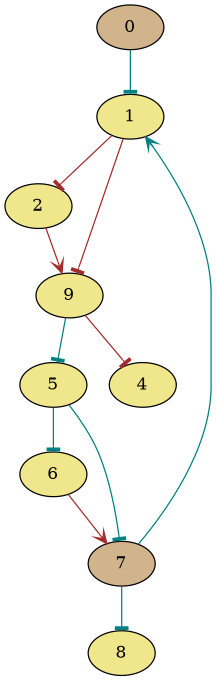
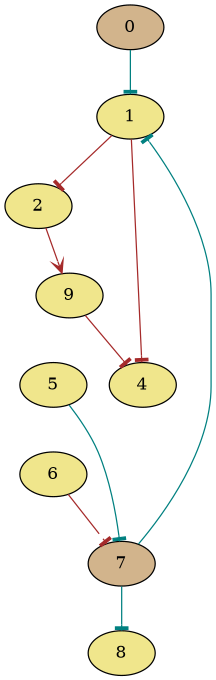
edge "1" -> "9": now "1" -> "4"
edge "9" -> "5": removed
edge "7" -> "1": arrowhead vee -> tee
edge "5" -> "6": removed
edge "6" -> "7": arrowhead vee -> tee
